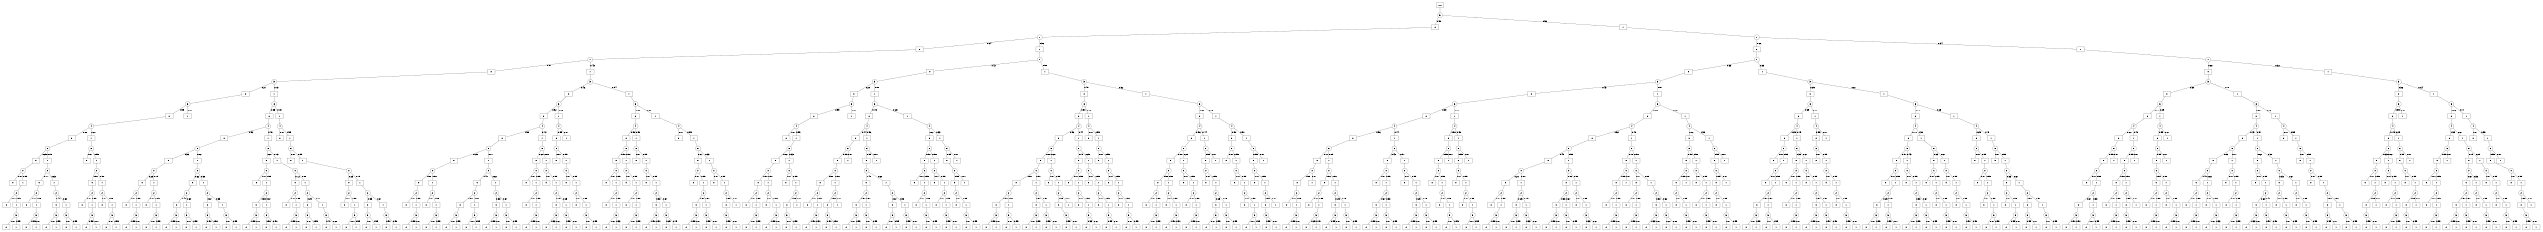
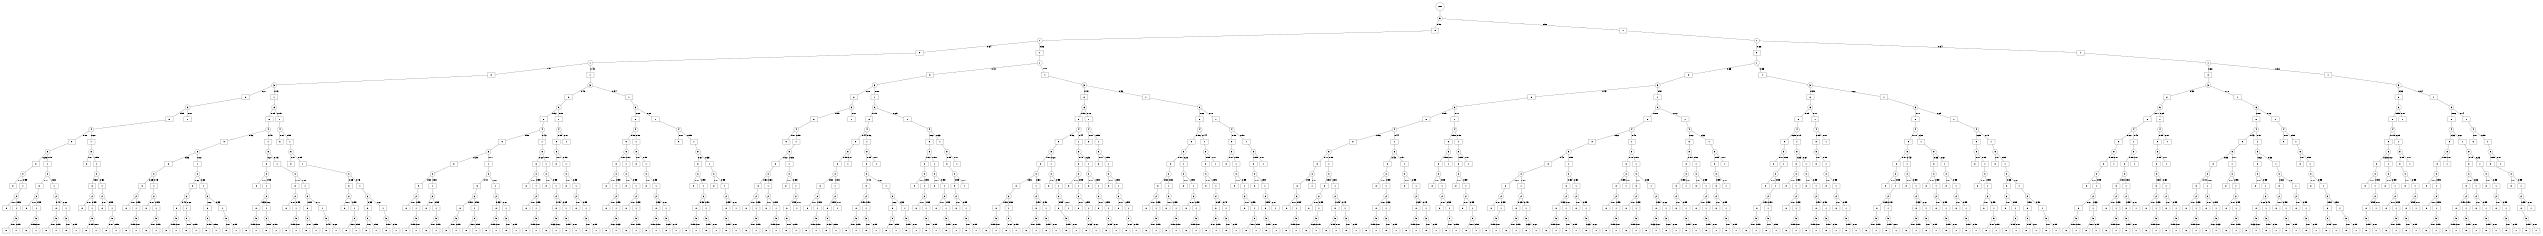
node "root": shape box -> circle
